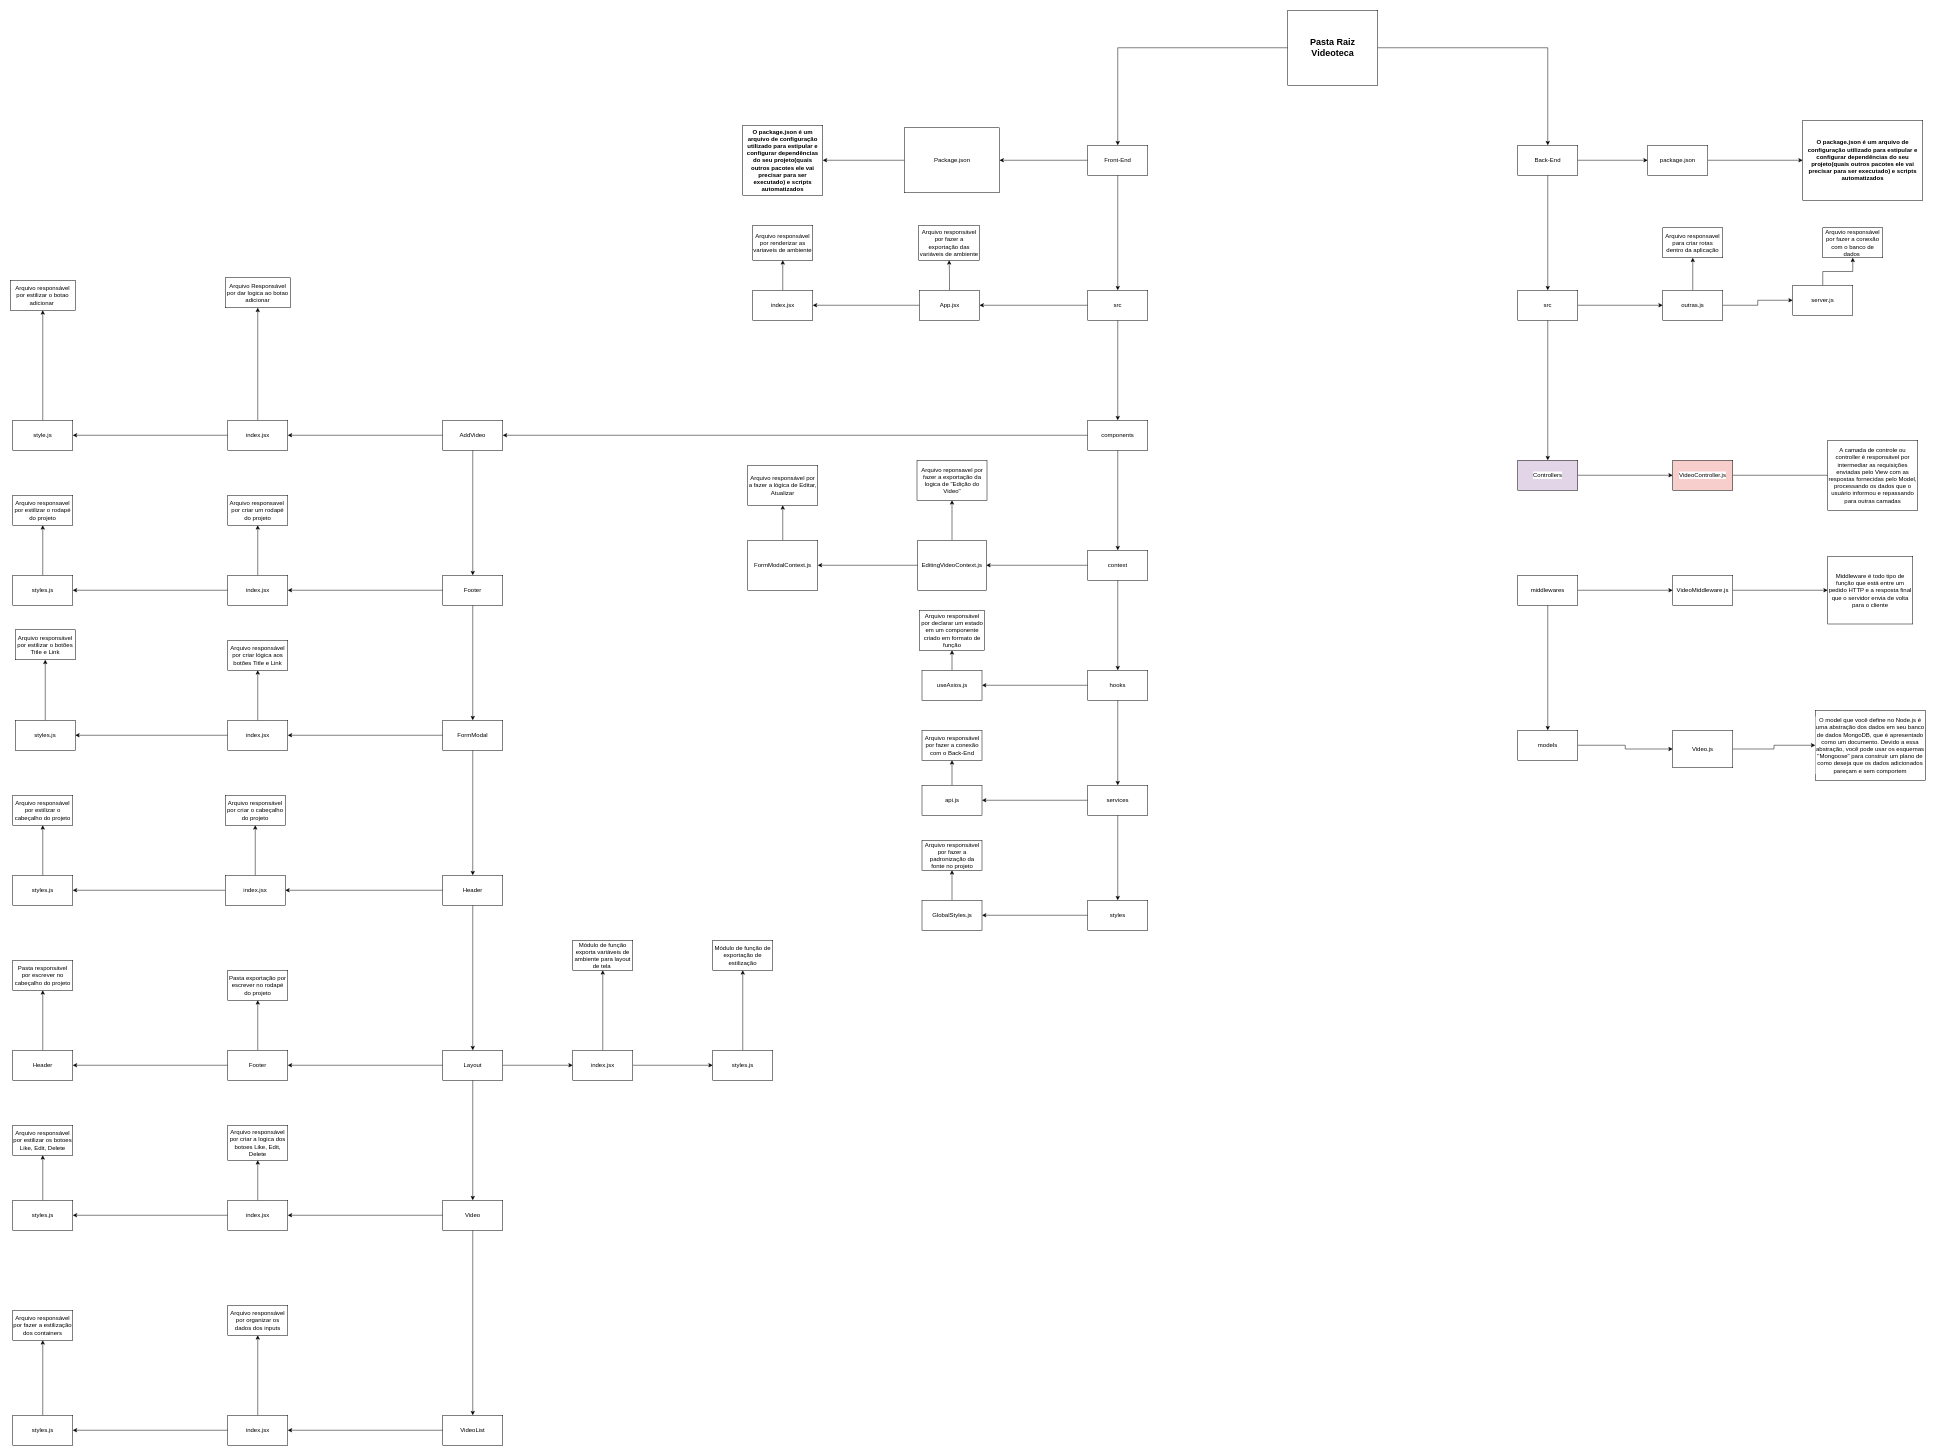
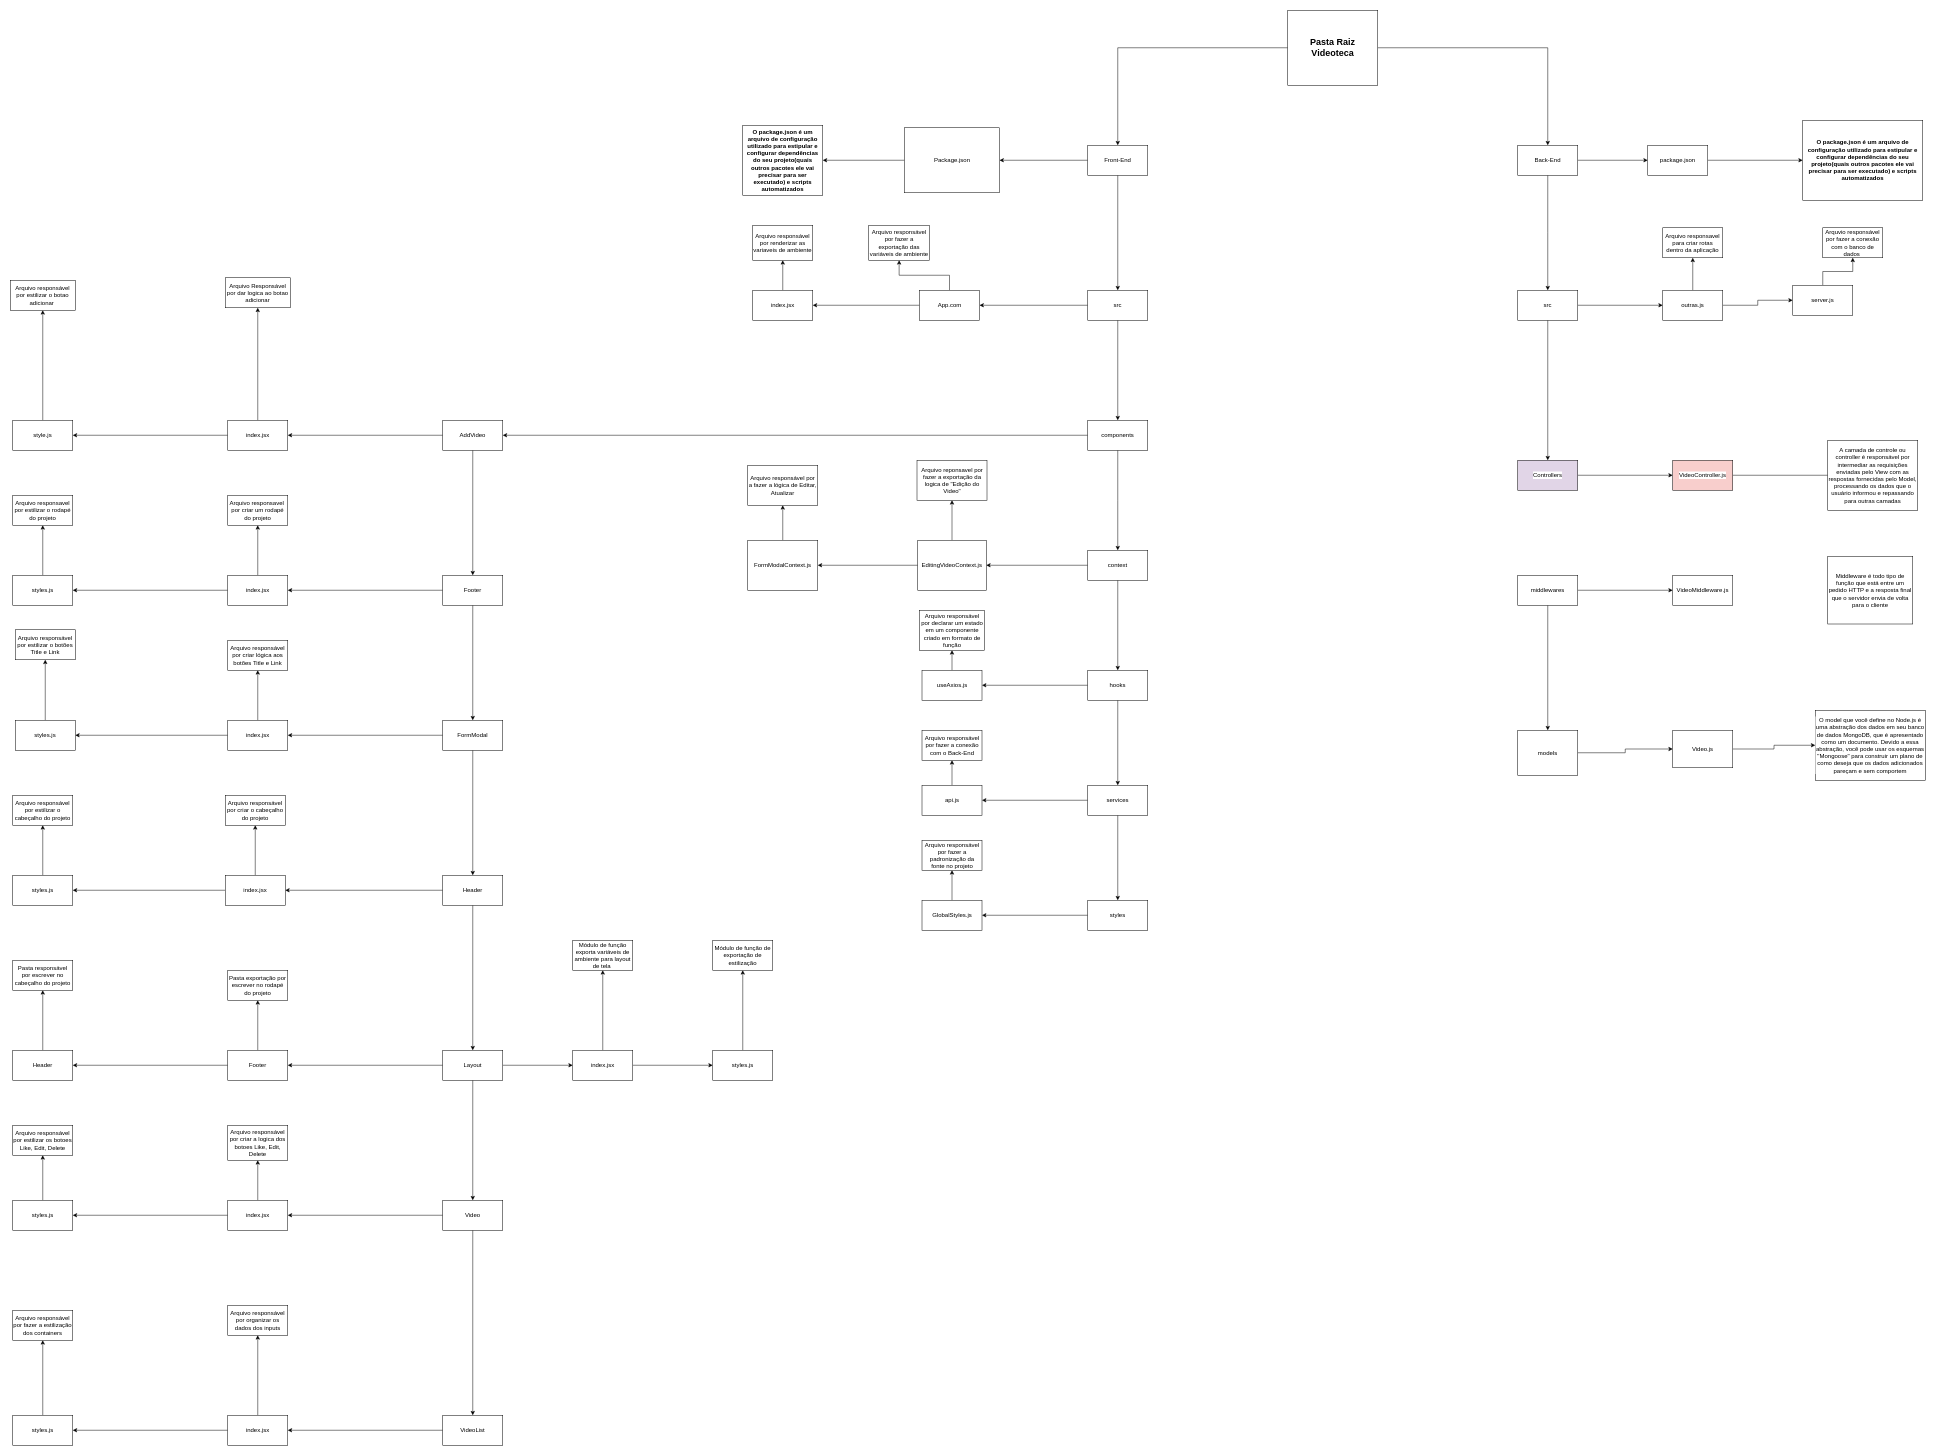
node "Arquivo responsável por fazer a exportação das variáveis de ambiente": moved (949, 243) -> (899, 243)
node "App.jsx": label "App.jsx" -> "App.com"
edge "VideoMiddleware.js" -> "Middleware é todo tipo de função que está entre um pedido HTTP e a resposta final que o servidor envia de volta para o cliente": removed
node "models": size 60x30 -> 60x45
